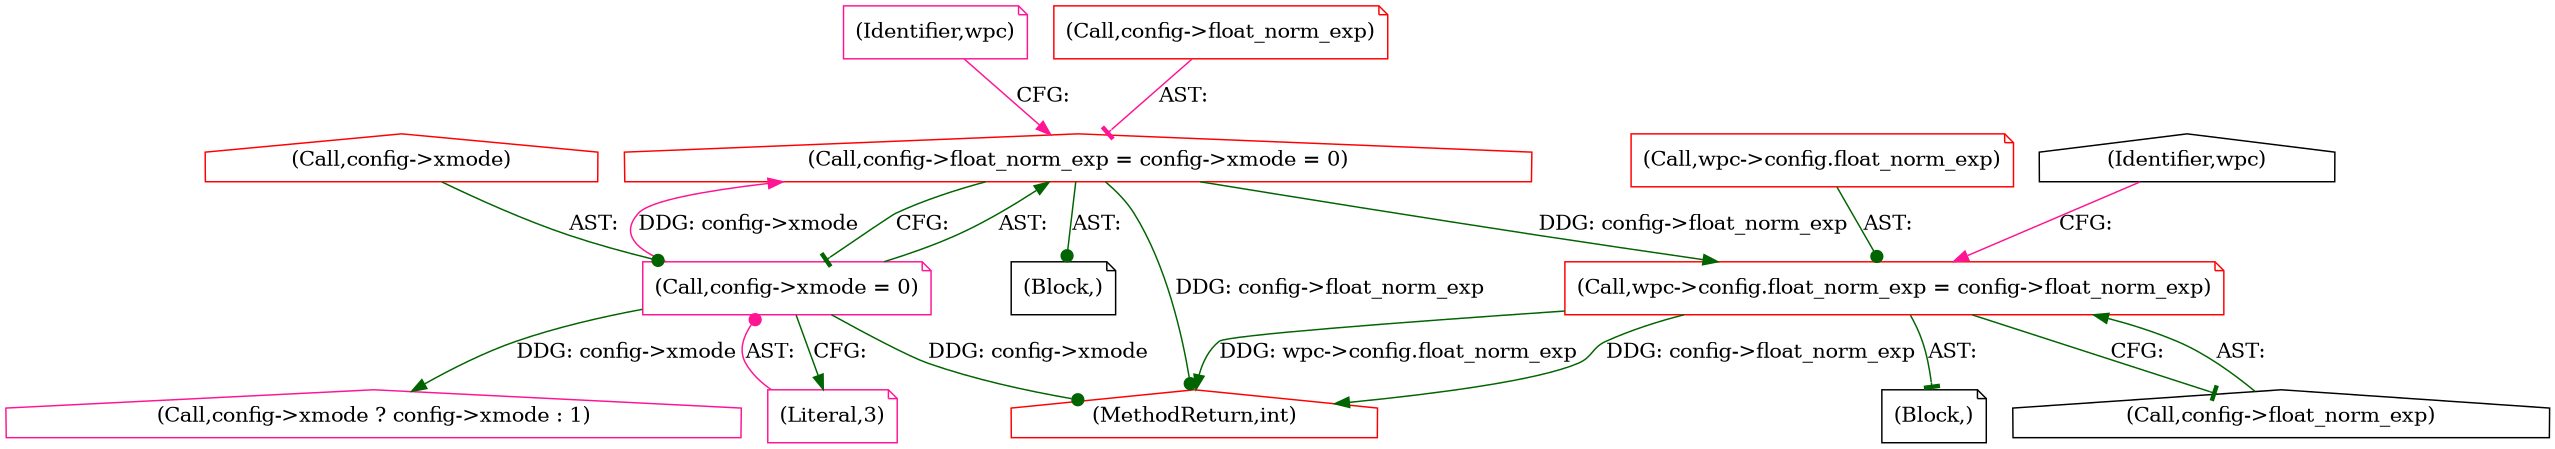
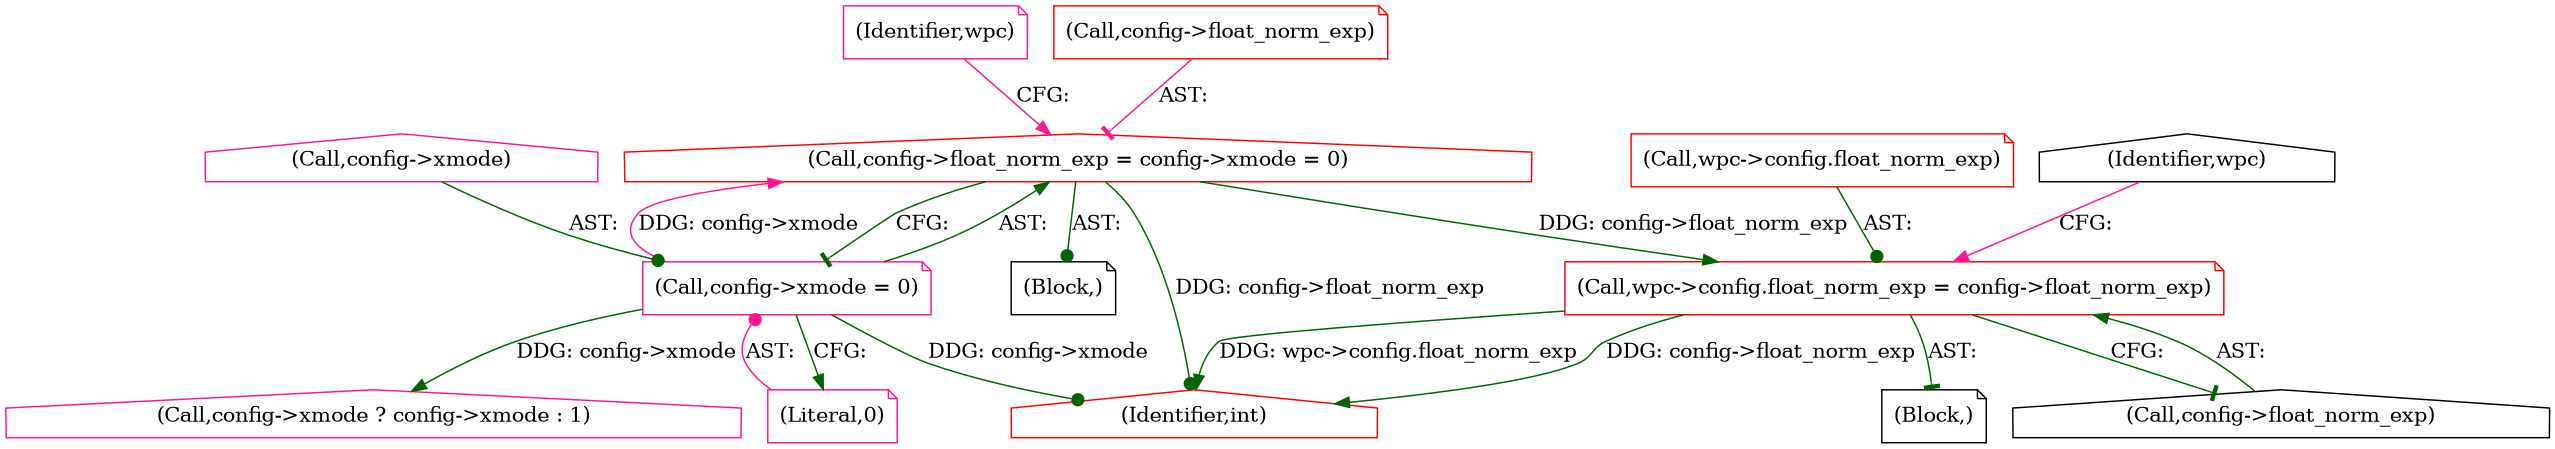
node "(Call,config->xmode)": color red -> deeppink
node "(Literal,3)": label "(Literal,3)" -> "(Literal,0)"
node "(MethodReturn,int)": label "(MethodReturn,int)" -> "(Identifier,int)"
